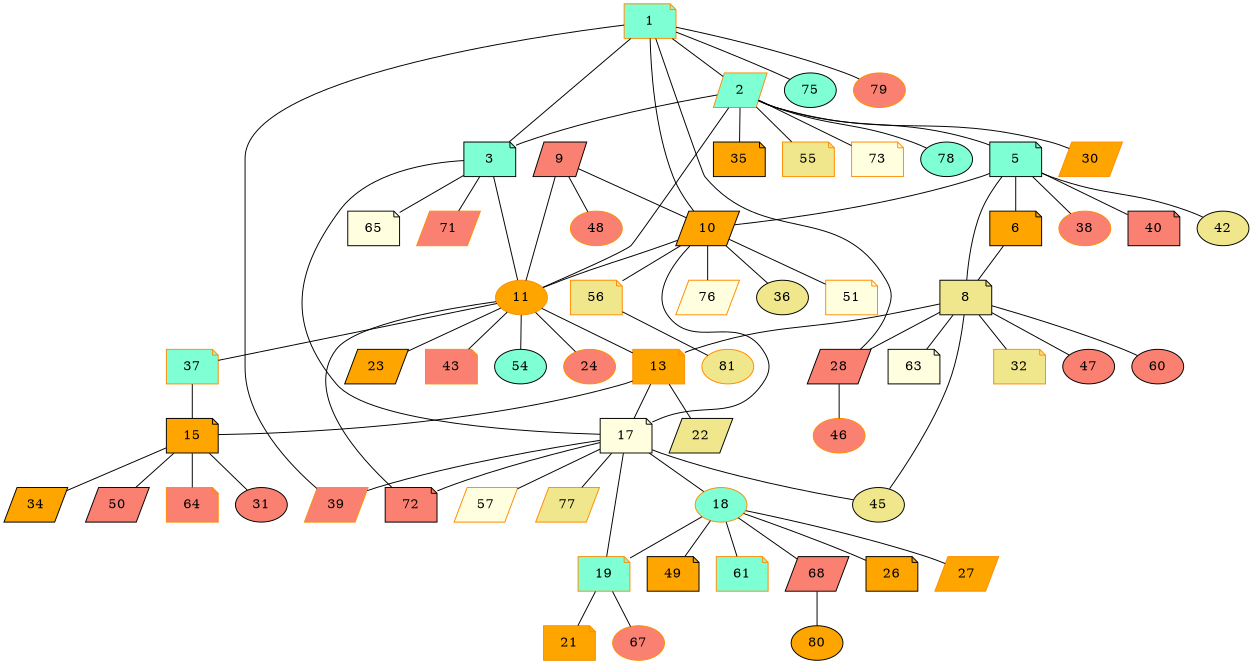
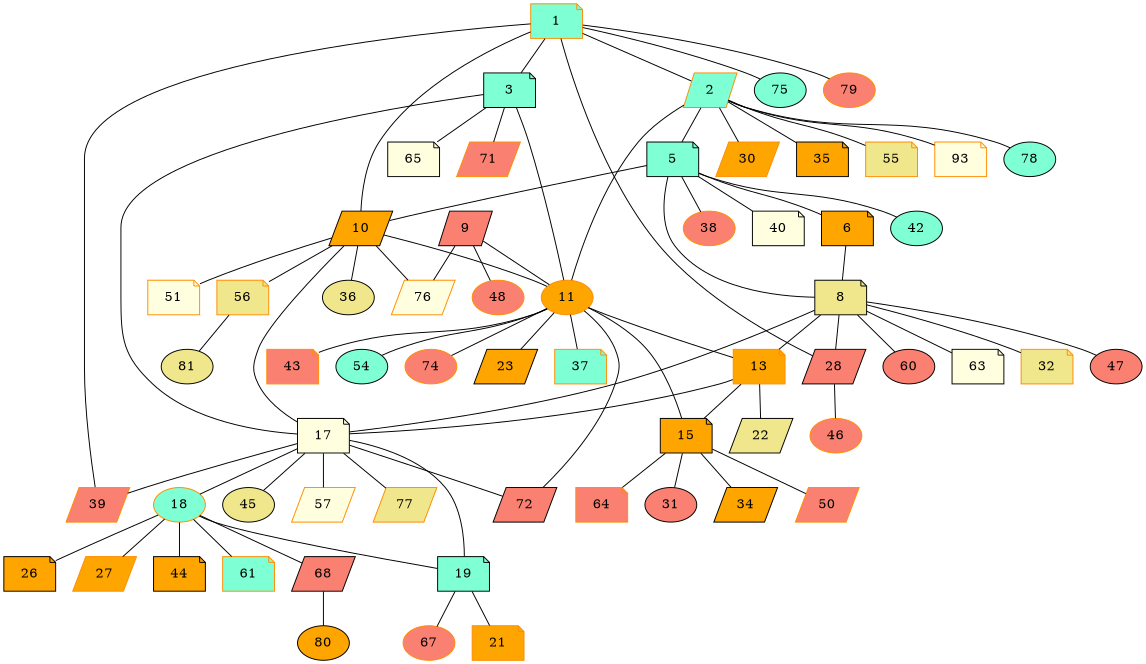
edge "2" -- "3": removed
node "73": label "73" -> "93"
edge "9" -- "10": now "9" -- "76"
node "40": fillcolor salmon -> lightyellow
node "42": fillcolor khaki -> aquamarine
node "24": label "24" -> "74"
node "81": color darkorange -> black
edge "37" -- "15": now "11" -- "15"
edge "8" -- "45": now "8" -- "17"
node "50": color black -> darkorange
node "72": shape note -> parallelogram
node "19": color darkorange -> black
node "49": label "49" -> "44"
